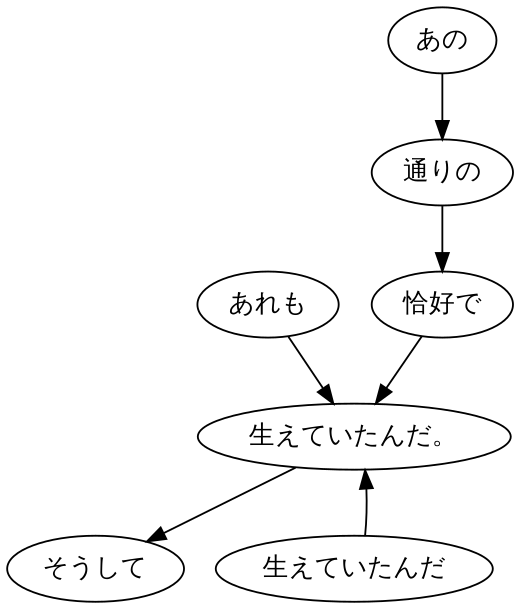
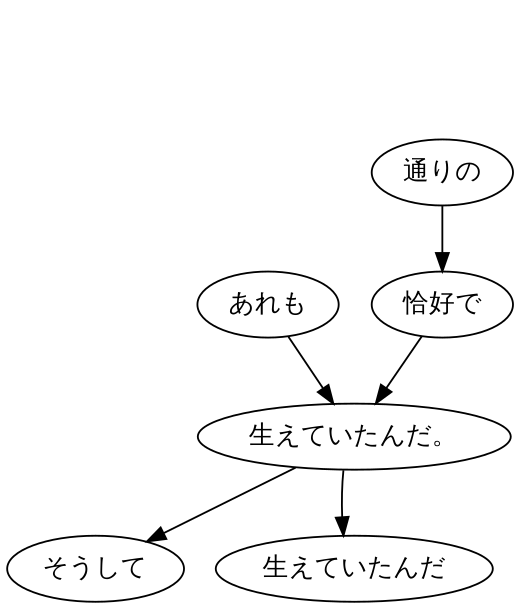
node "あの": removed
edge "生えていたんだ" -> "生えていたんだ。": reversed
